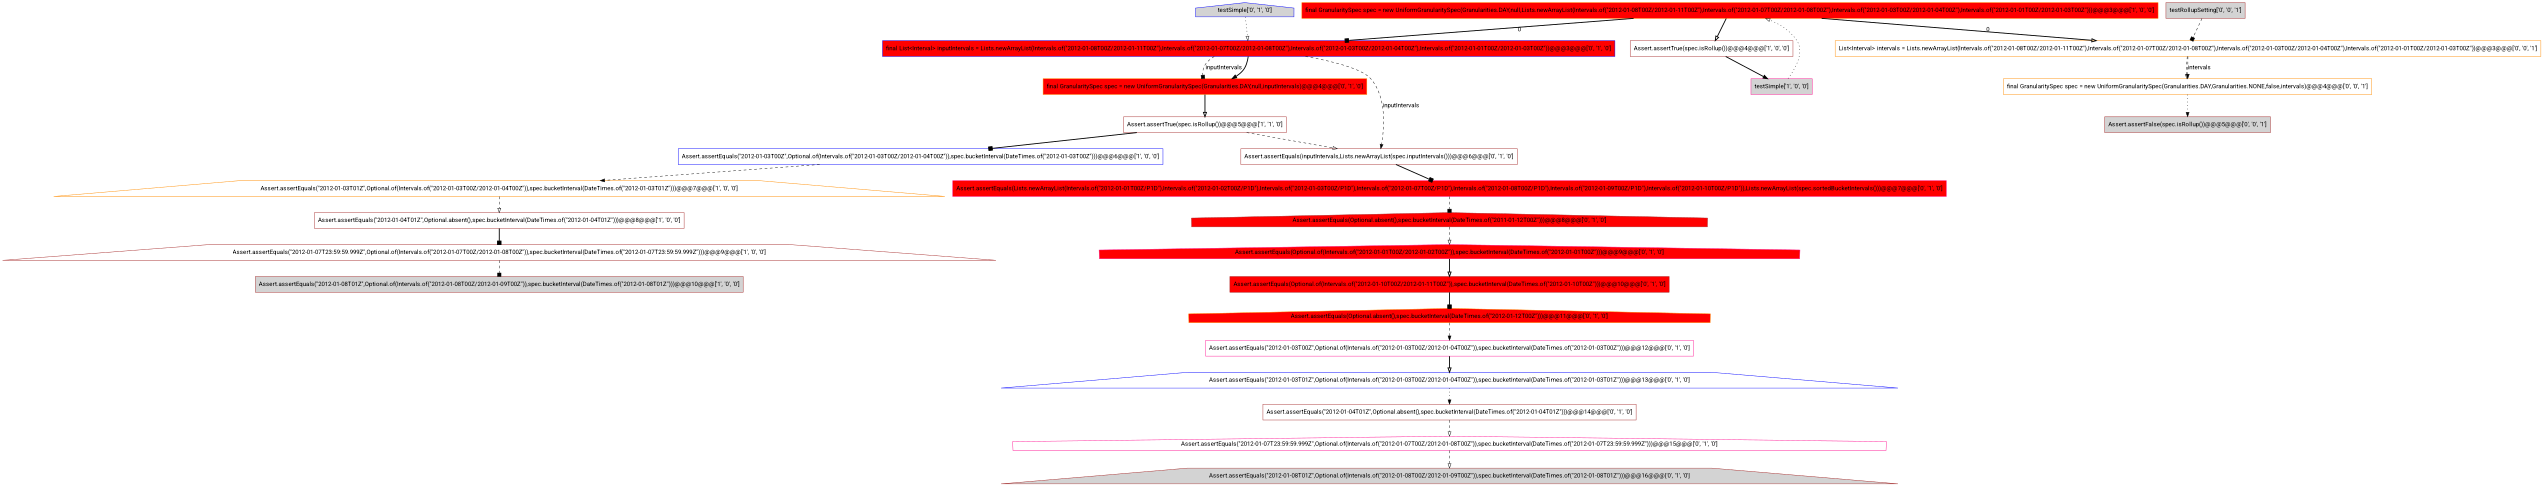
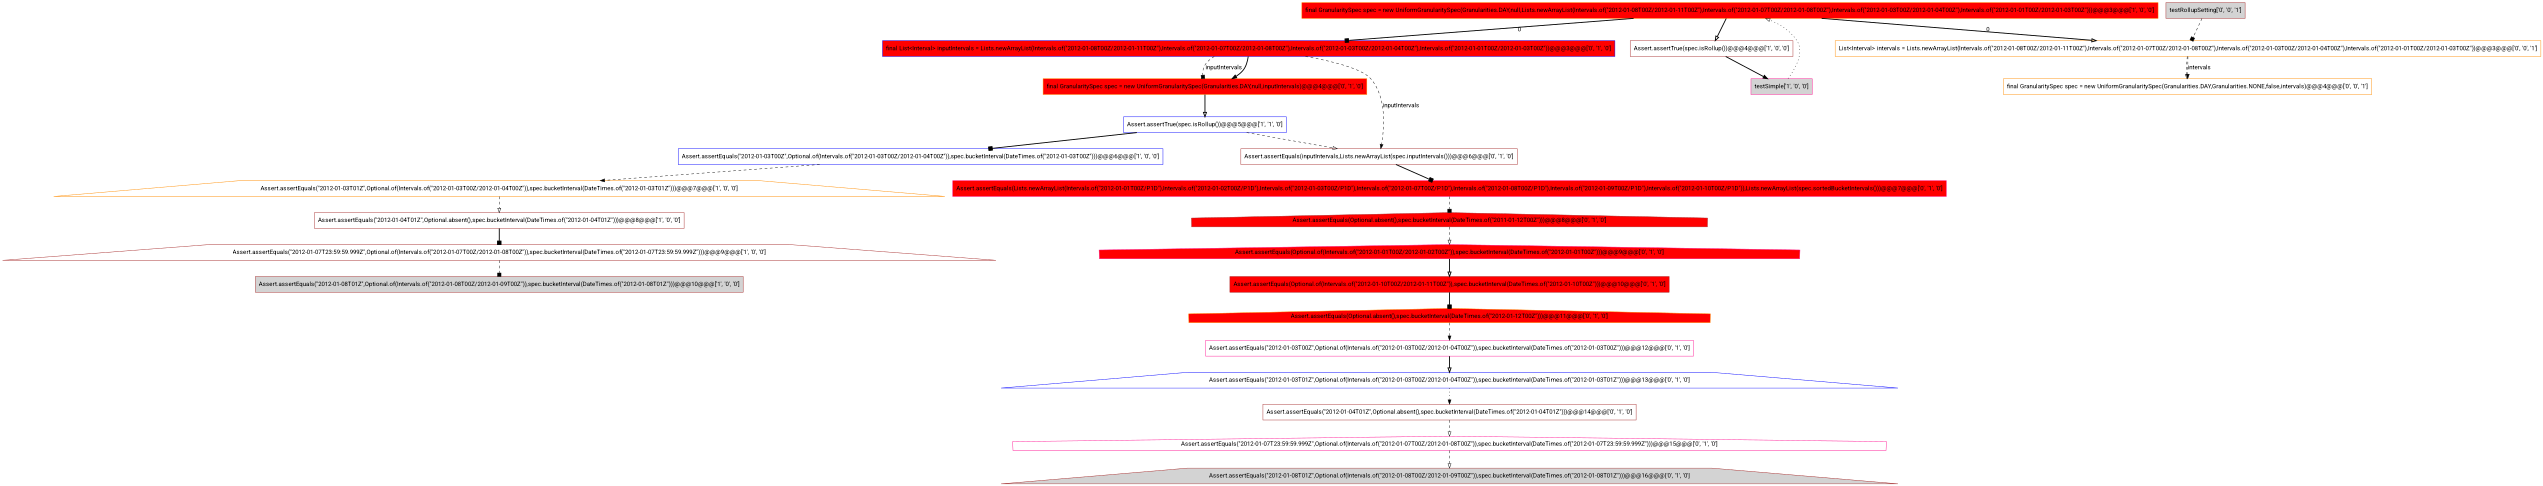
node "testSimple['0', '1', '0']": removed
node "Assert.assertTrue(spec.isRollup())@@@5@@@['1', '1', '0']": color brown -> blue
node "Assert.assertFalse(spec.isRollup())@@@5@@@['0', '0', '1']": removed
